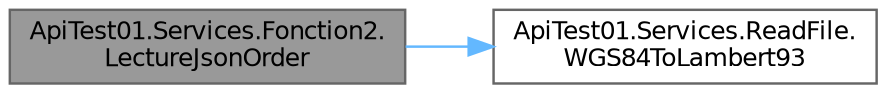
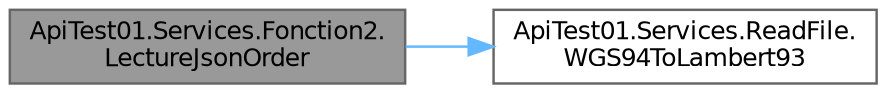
node "ApiTest01.Services.ReadFile. WGS84ToLambert93": label "ApiTest01.Services.ReadFile. WGS84ToLambert93" -> "ApiTest01.Services.ReadFile. WGS94ToLambert93"
